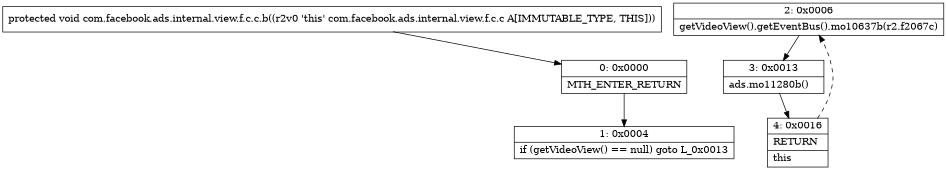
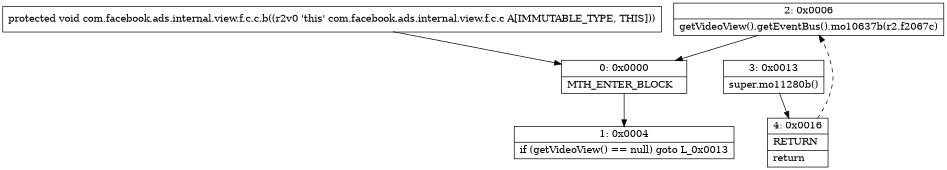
edge "2: 0x0006" -> "3: 0x0013": now "2: 0x0006" -> "0: 0x0000"
node "0: 0x0000": text "MTH_ENTER_RETURN" -> "MTH_ENTER_BLOCK"
node "3: 0x0013": text "ads.mo11280b()" -> "super.mo11280b()"
node "4: 0x0016": text "this" -> "return"
